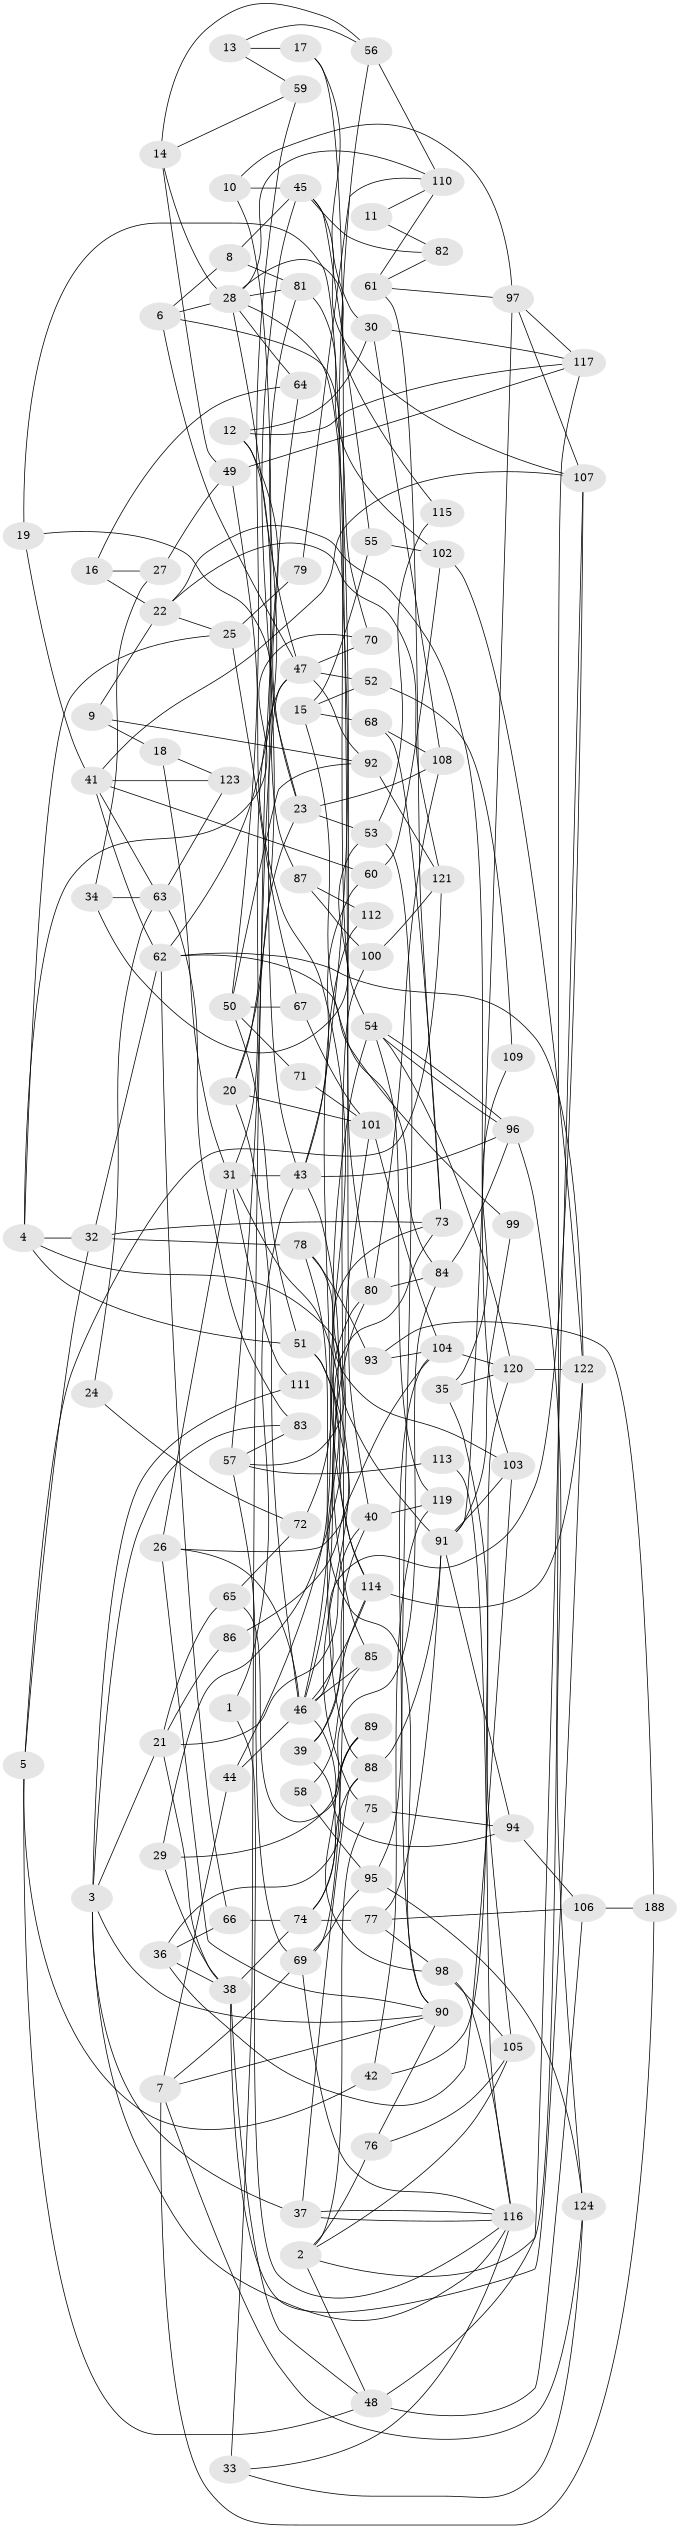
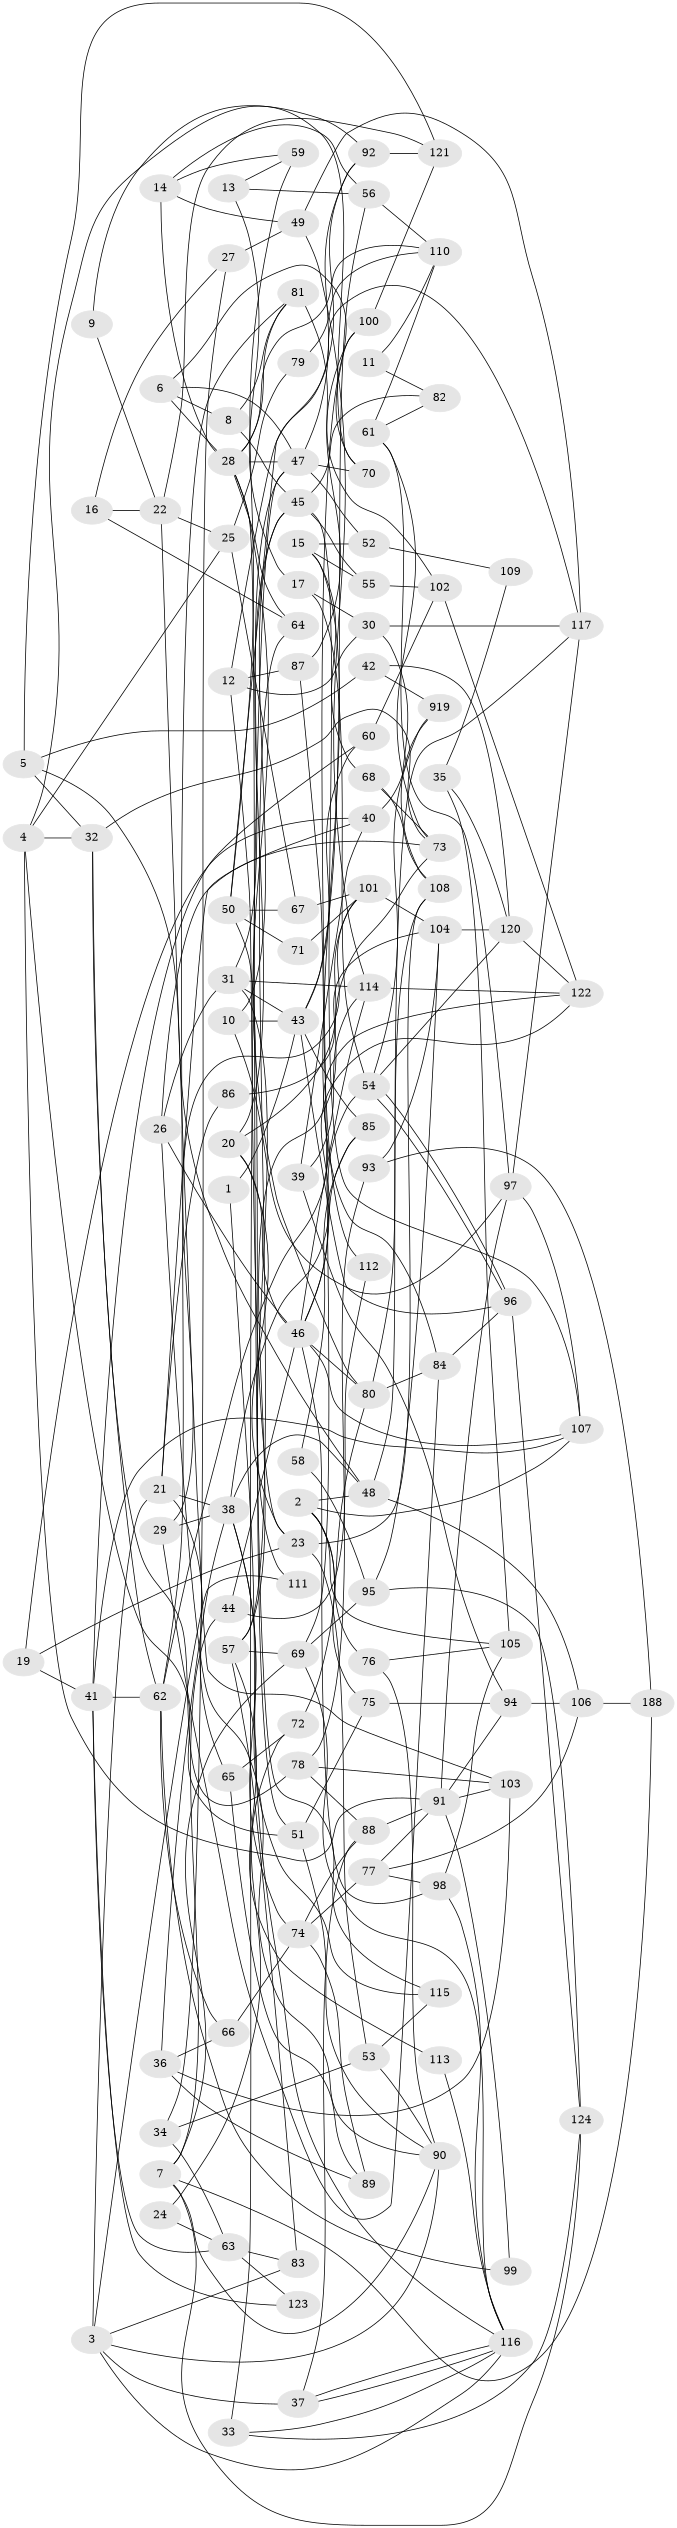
node "18": removed
node "119": label "119" -> "919"
edge "38" -- "115": added
